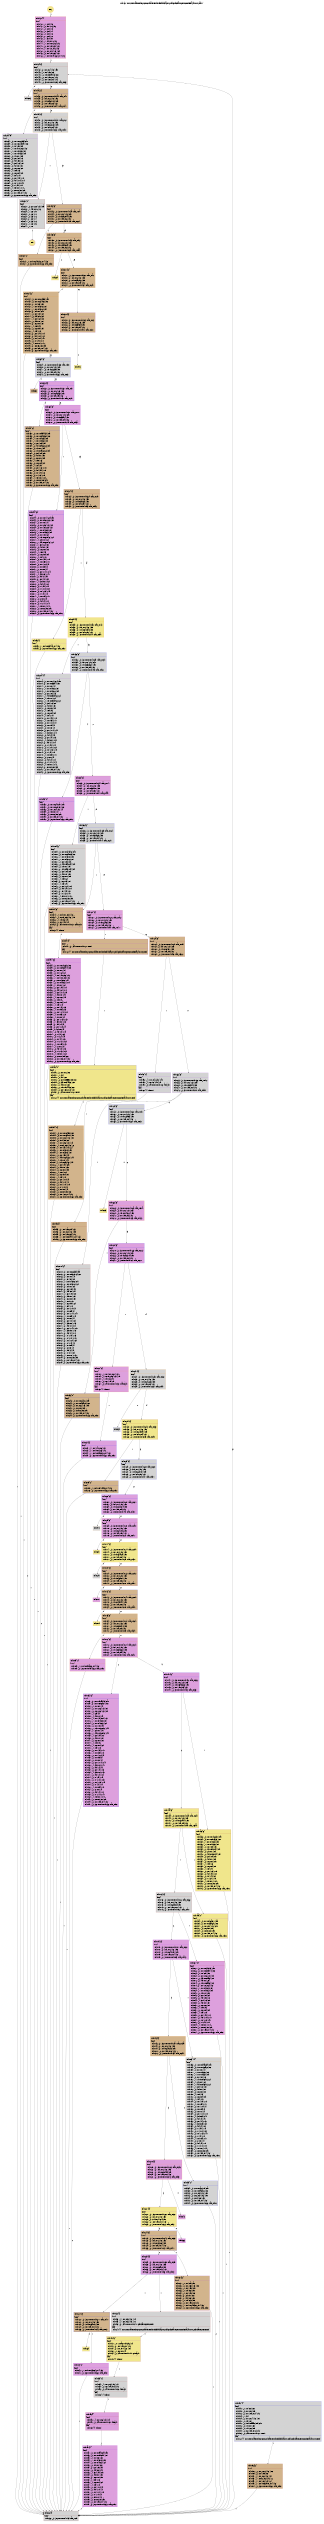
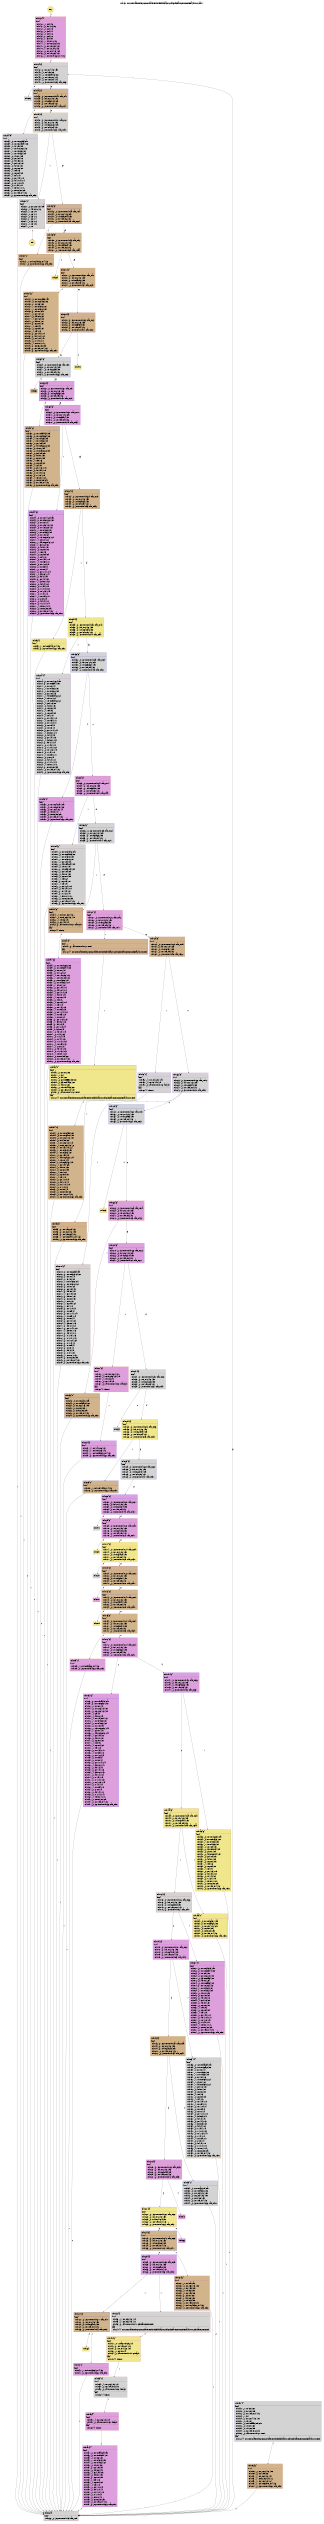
edge "0x401b54 [83]" -> "0x401539 [25]": now "0x401520 [25]" -> "0x401539 [25]"
